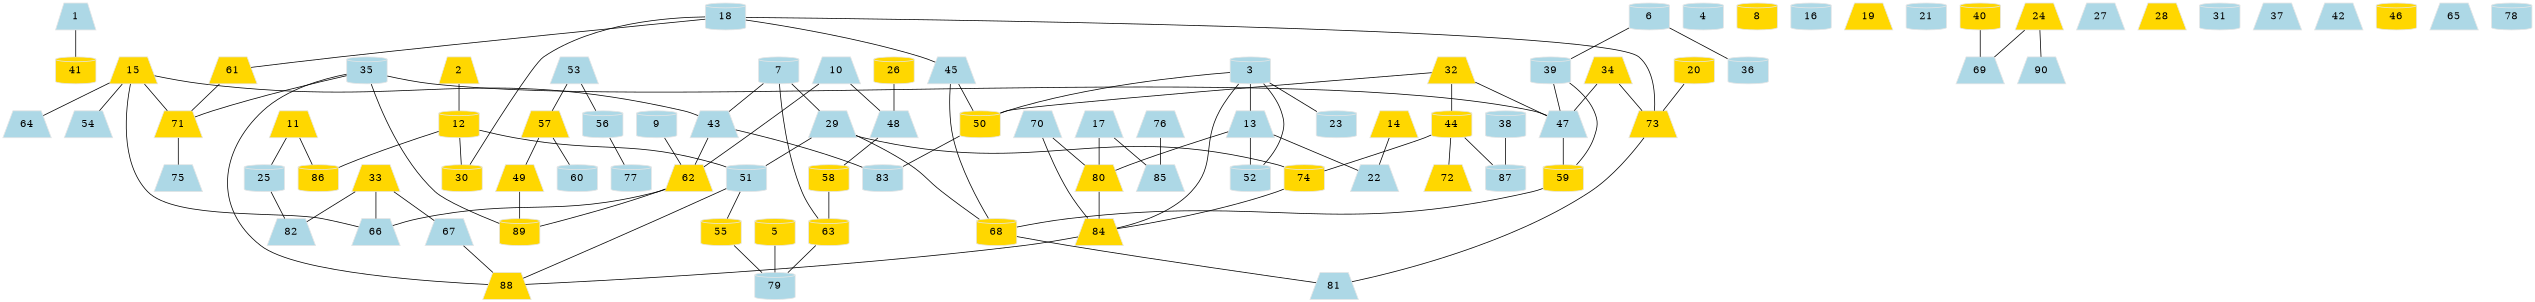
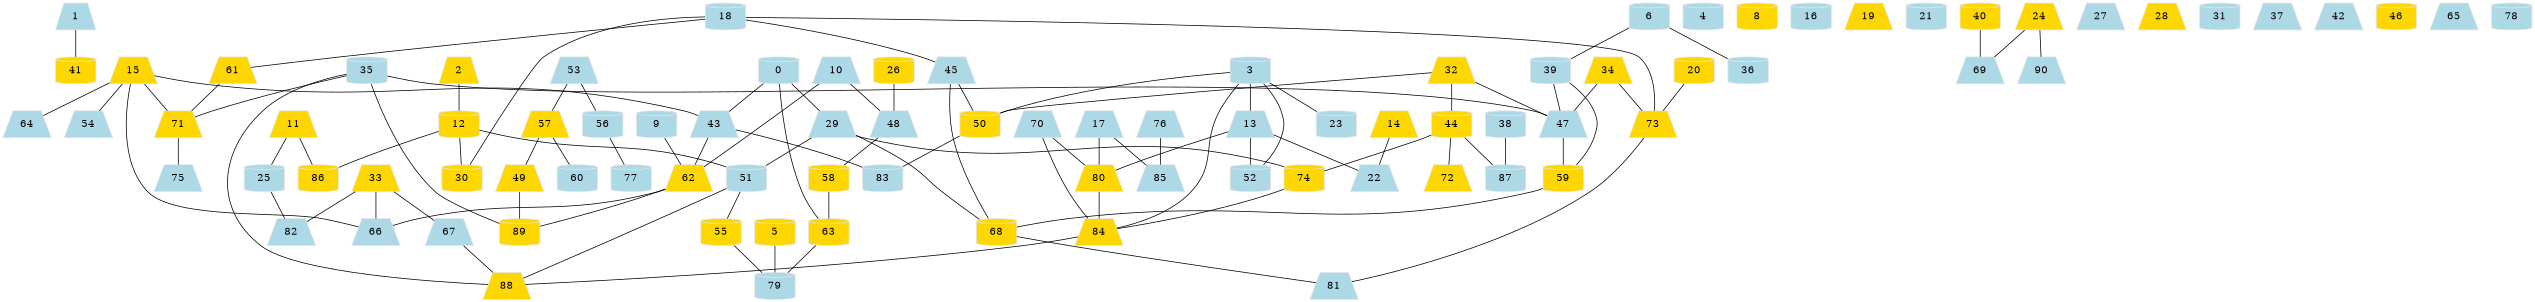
node "7": label "7" -> "0"
